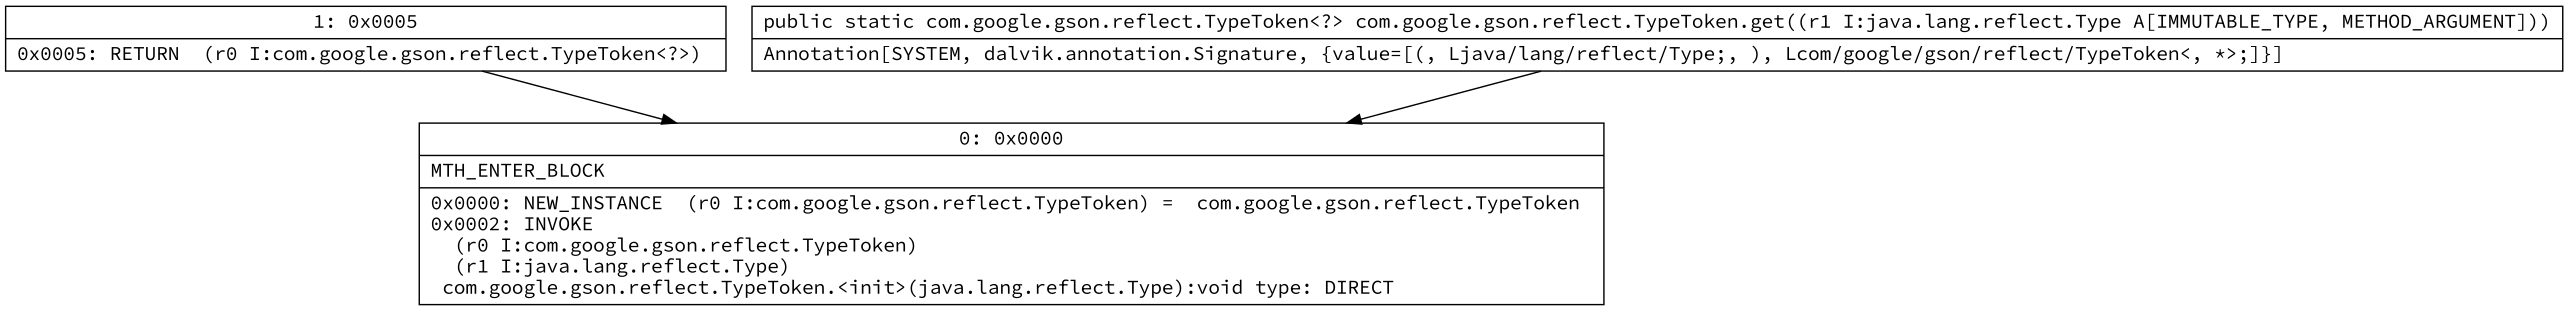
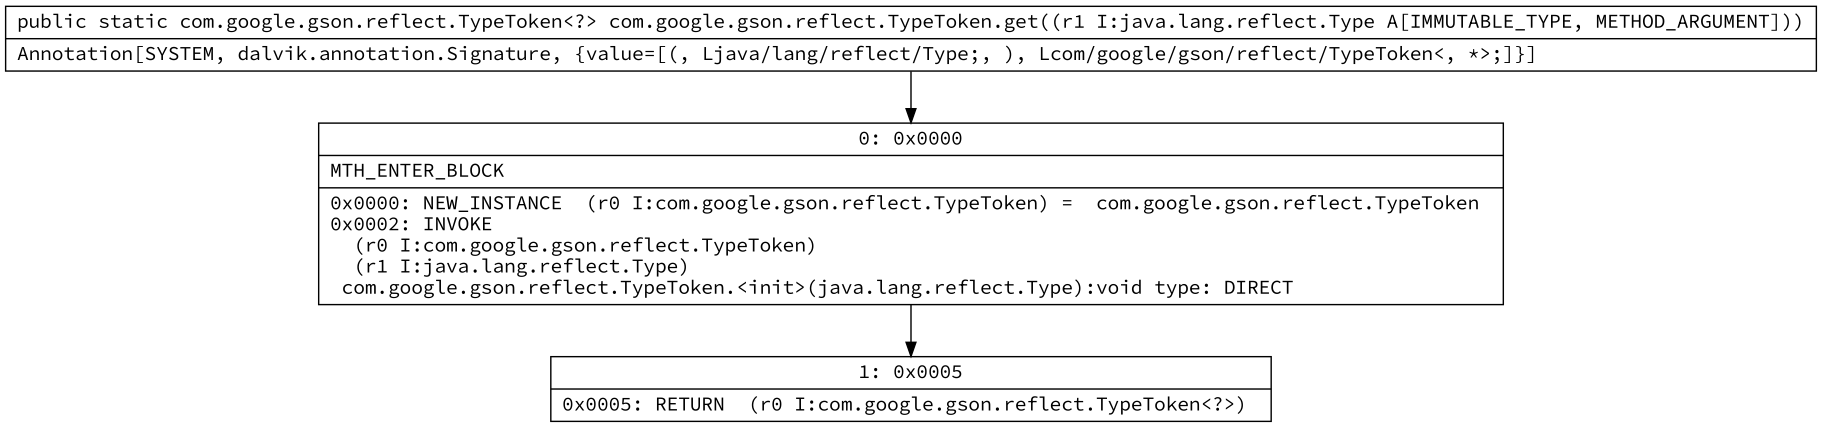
edge "1: 0x0005" -> "0: 0x0000": reversed
